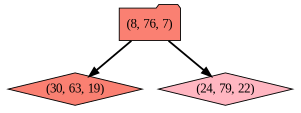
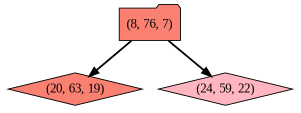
node "(30, 63, 19)": label "(30, 63, 19)" -> "(20, 63, 19)"
node "(24, 79, 22)": label "(24, 79, 22)" -> "(24, 59, 22)"
